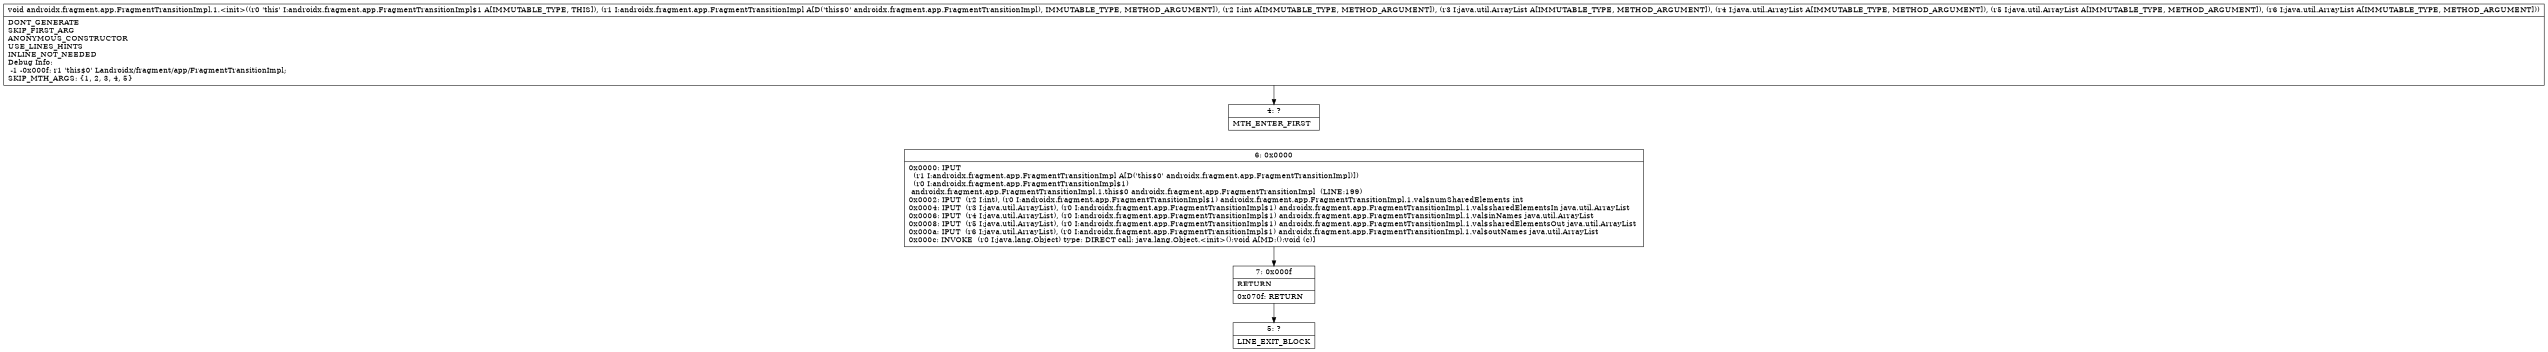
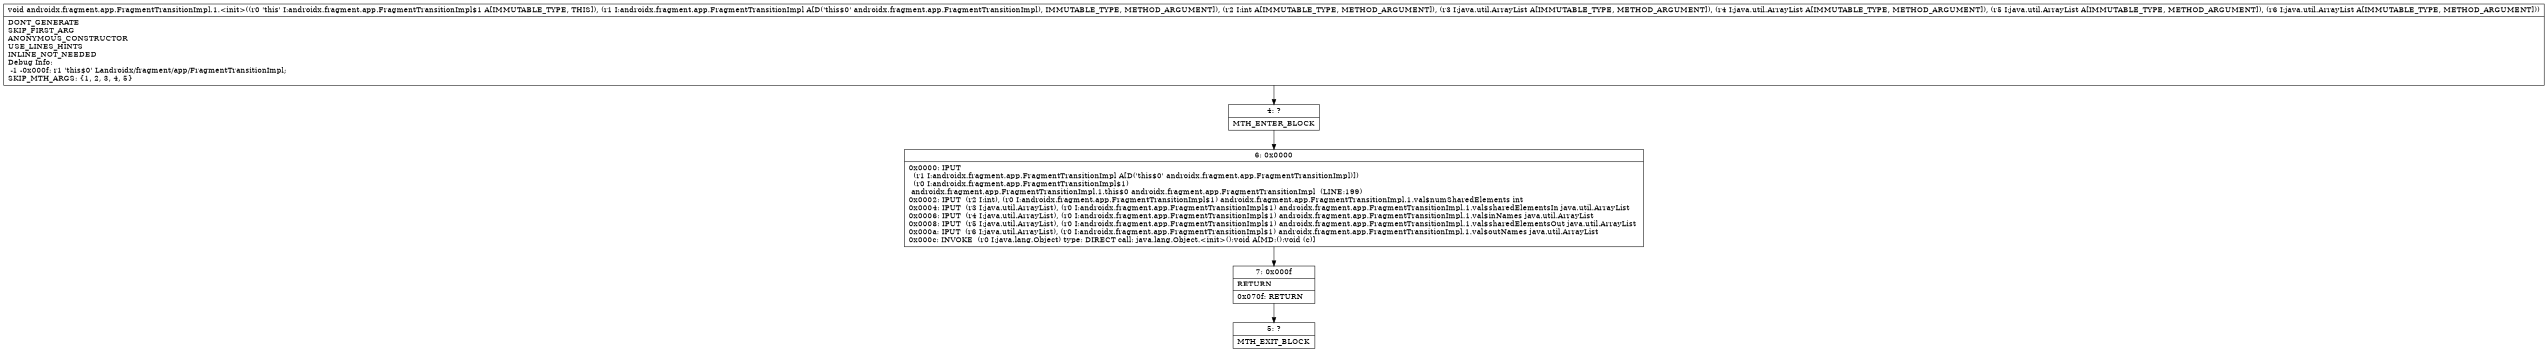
node "4: ?": text "MTH_ENTER_FIRST" -> "MTH_ENTER_BLOCK"
edge "4: ?" -> "6: 0x0000": added
node "5: ?": text "LINE_EXIT_BLOCK" -> "MTH_EXIT_BLOCK"
